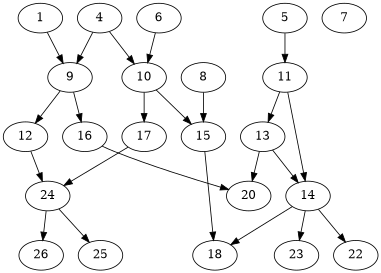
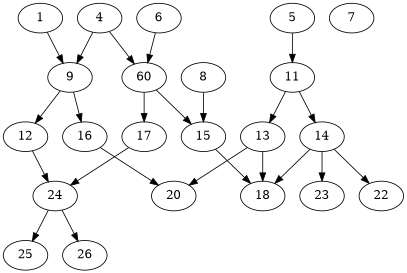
node "10": label "10" -> "60"
edge "13" -> "14": now "13" -> "18"
